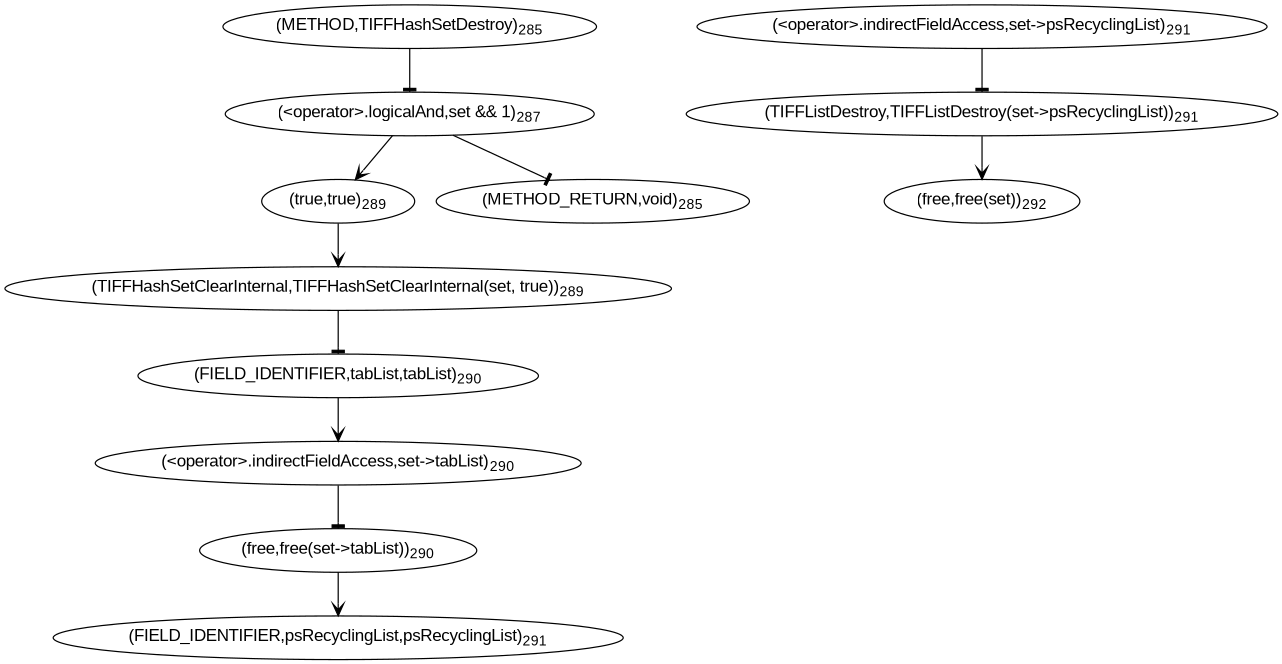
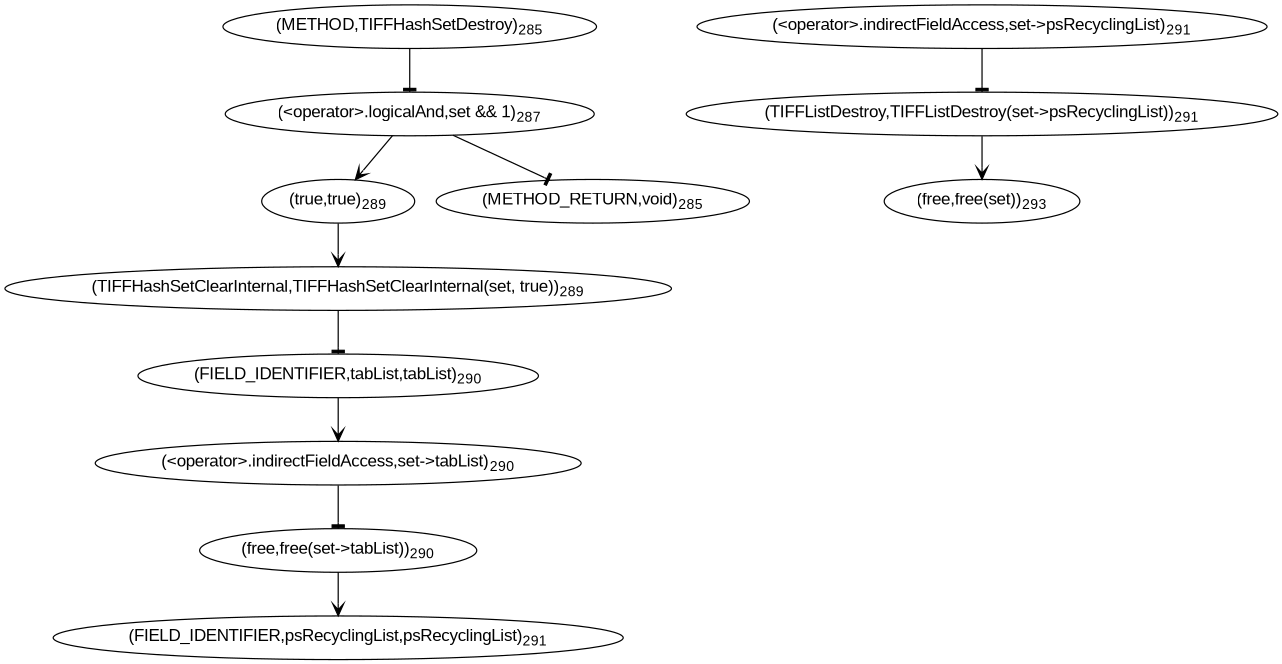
node "(free,free(set))": text "292" -> "293"
